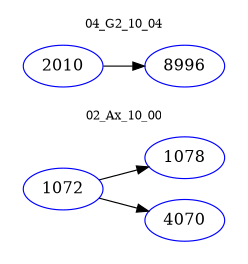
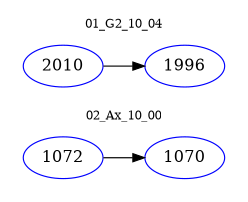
cluster "04_G2_10_04": label "04_G2_10_04" -> "01_G2_10_04"
node "8996": label "8996" -> "1996"
node "1078": removed
node "4070": label "4070" -> "1070"
